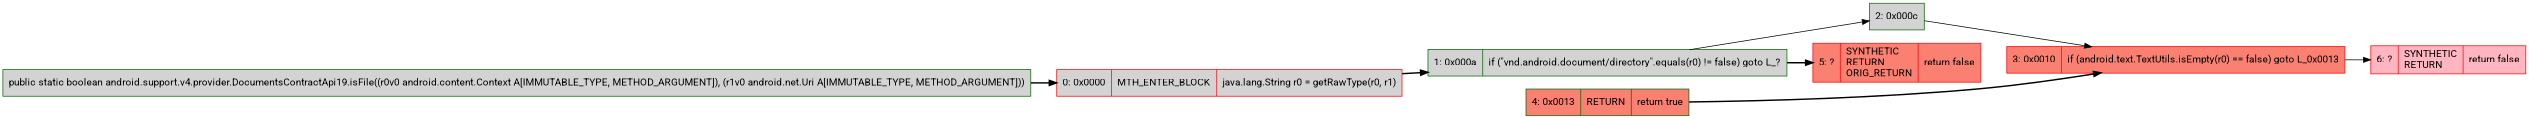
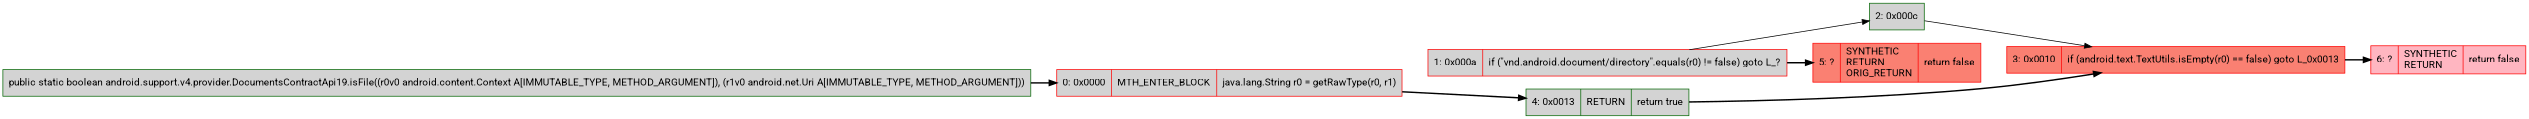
edge "3: 0x0010" -> "6: ?": style solid -> bold
node "1: 0x000a": color darkgreen -> red
edge "0: 0x0000" -> "1: 0x000a": now "0: 0x0000" -> "4: 0x0013"
node "4: 0x0013": fillcolor salmon -> lightgrey
